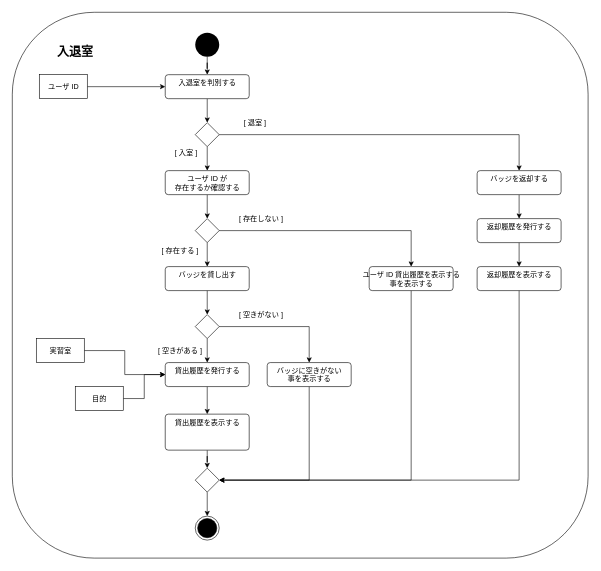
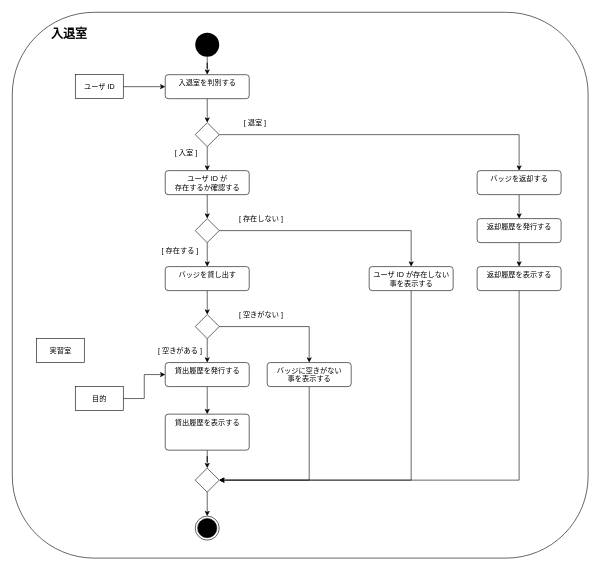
node "入退室": moved (75, 51) -> (69, 33)
node "ユーザ ID": moved (63, 87) -> (99, 87)
node "ユーザ ID 貸出履歴を表示する 事を表示する": label "ユーザ ID 貸出履歴を表示する 事を表示する" -> "ユーザ ID が存在しない 事を表示する"
edge "実習室" -> "貸出履歴を発行する": removed
